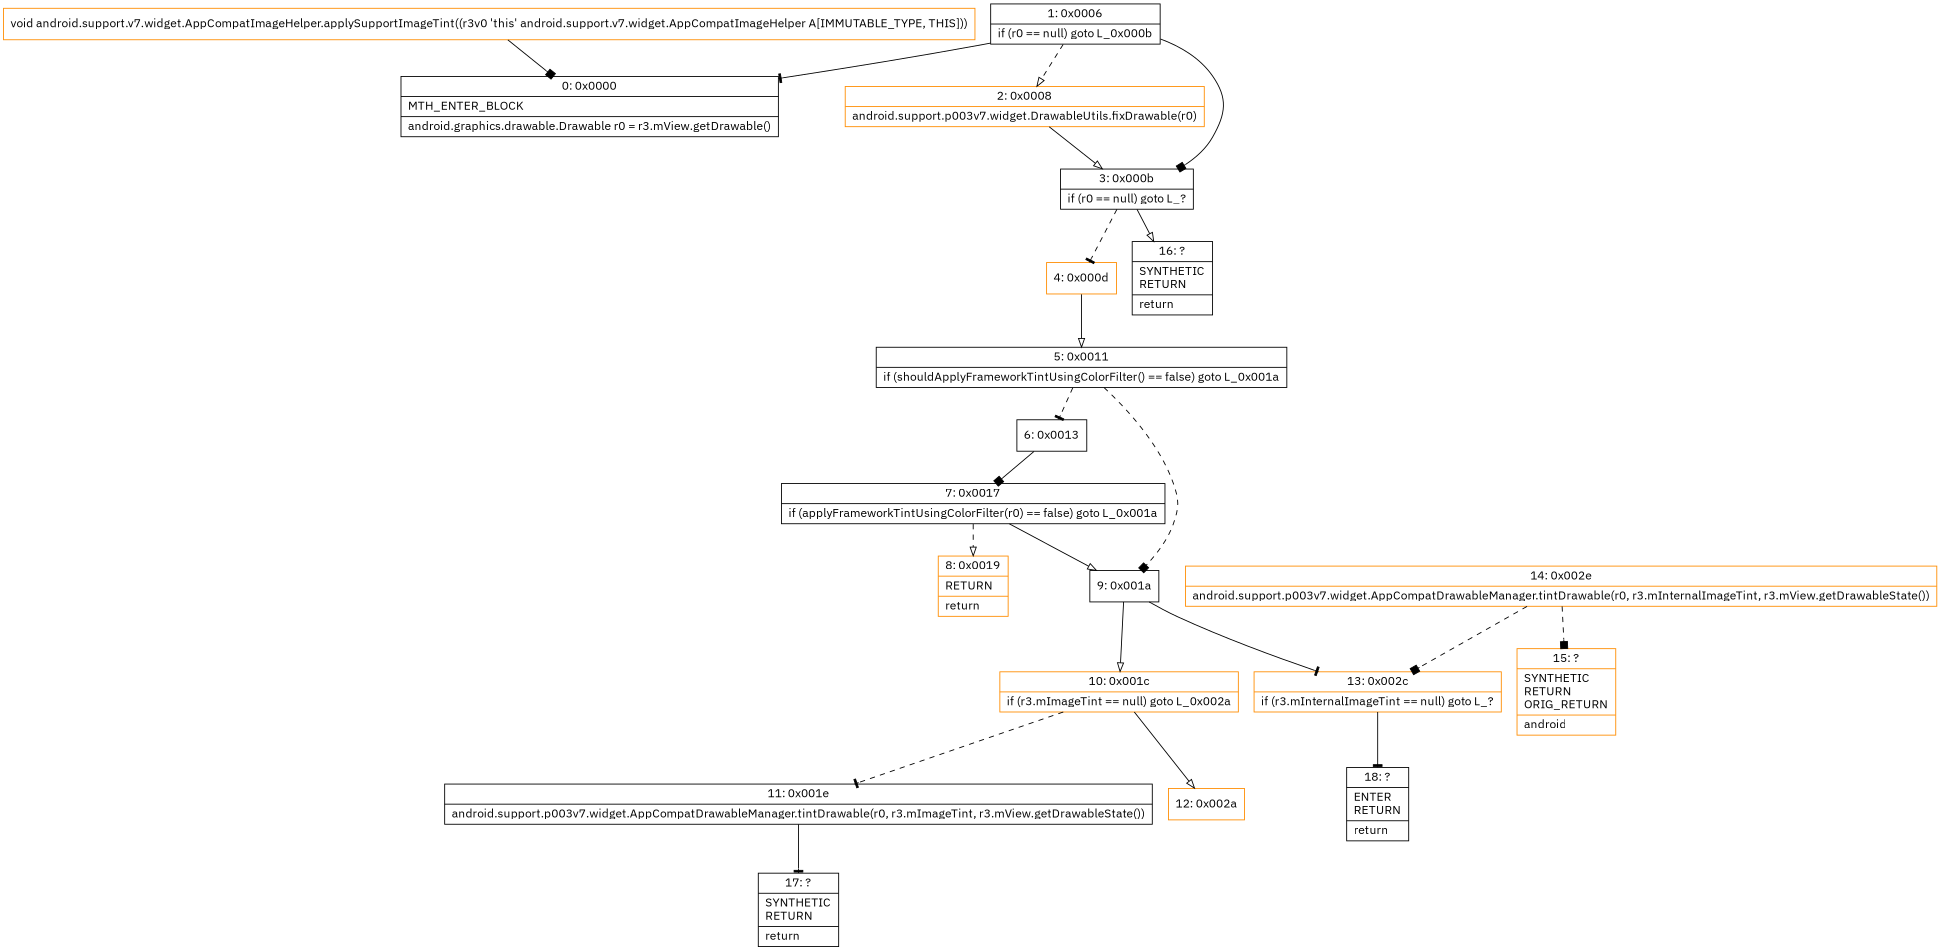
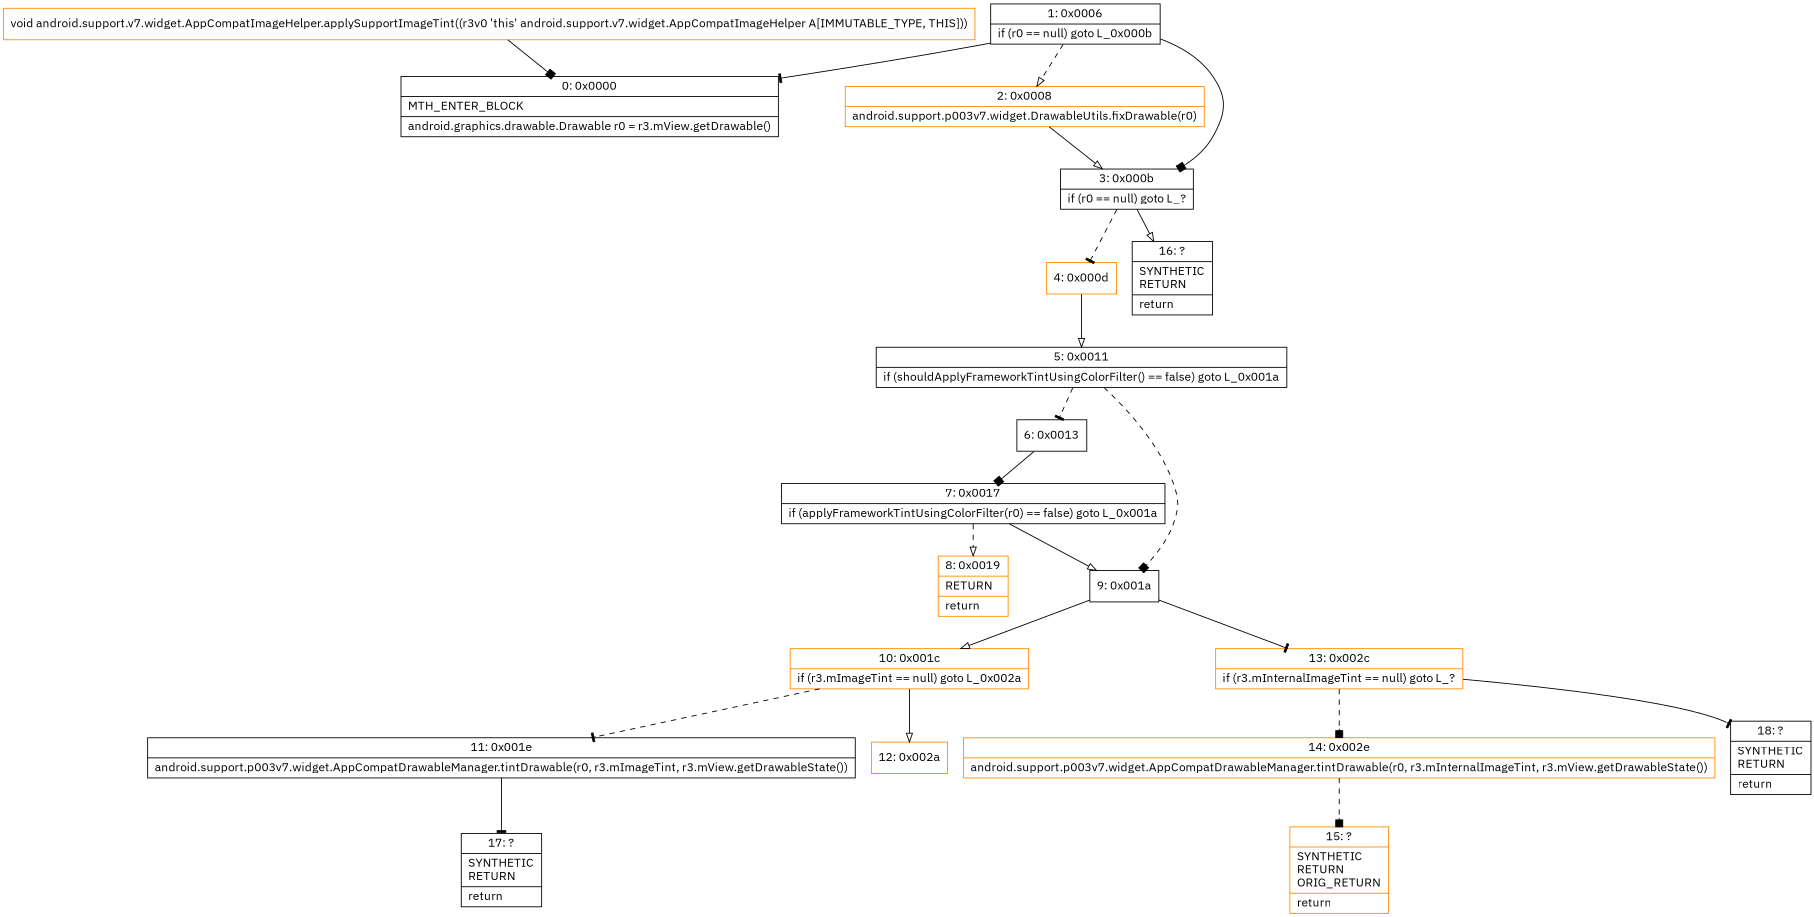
edge "14: 0x002e" -> "13: 0x002c": reversed
node "15: ?": text "android" -> "return"
node "18: ?": text "ENTER" -> "SYNTHETIC"
